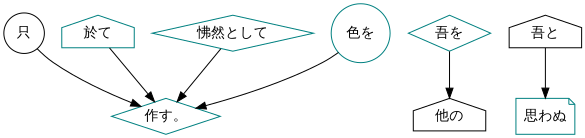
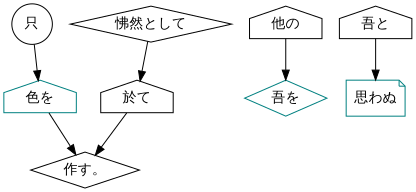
node "於て": color teal -> black
node "怫然として": color teal -> black
node "色を": shape circle -> house
edge "吾を" -> "他の": reversed
edge "怫然として" -> "作す。": now "怫然として" -> "於て"
edge "只" -> "作す。": now "只" -> "色を"
node "作す。": color teal -> black
